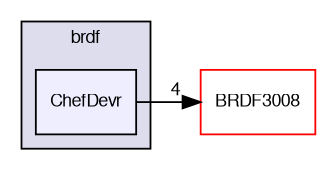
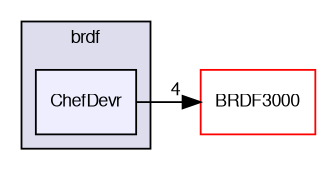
node "BRDF3008": label "BRDF3008" -> "BRDF3000"
